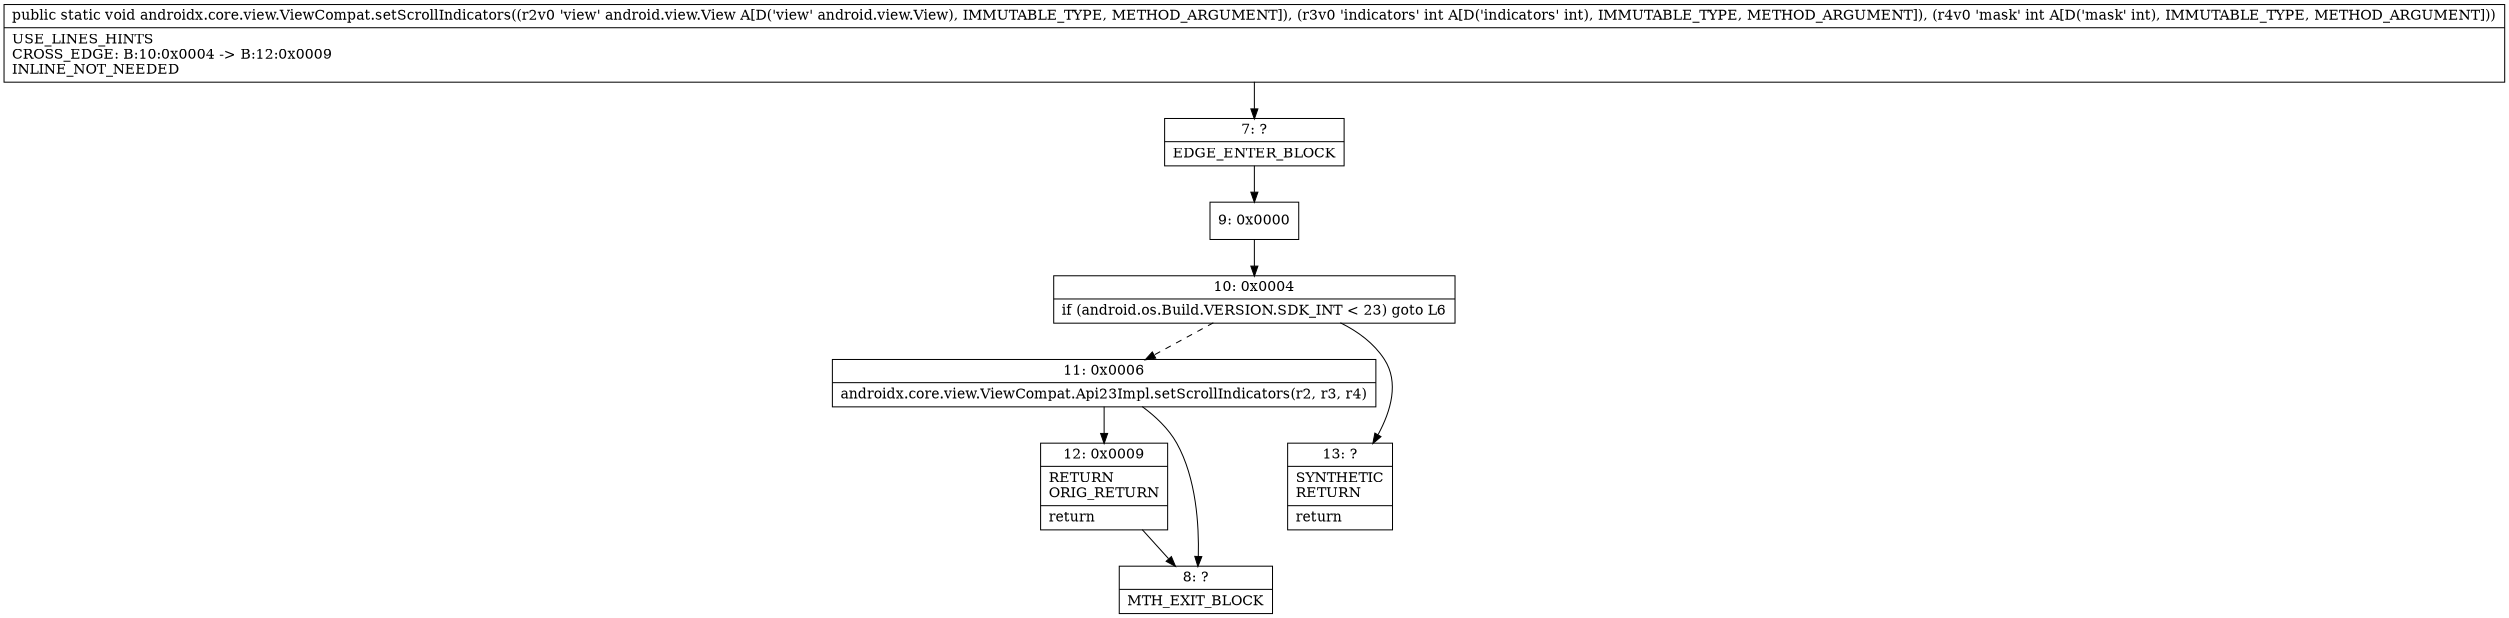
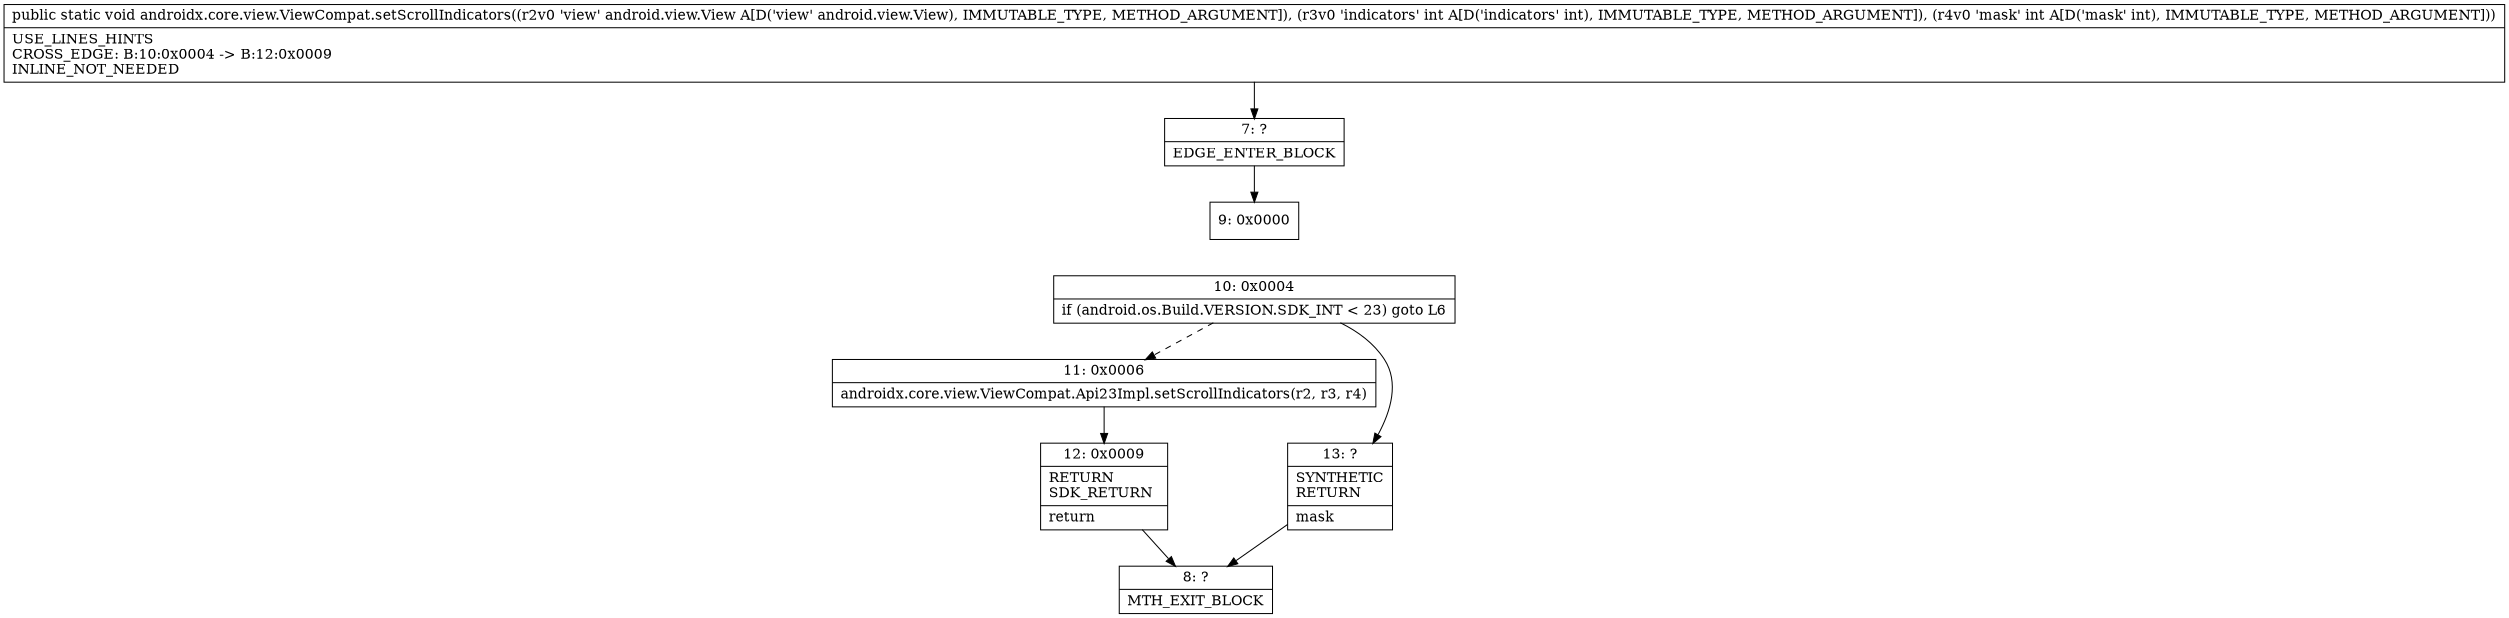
edge "9: 0x0000" -> "10: 0x0004": removed
edge "11: 0x0006" -> "8: ?": now "13: ?" -> "8: ?"
node "12: 0x0009": text "ORIG_RETURN" -> "SDK_RETURN"
node "13: ?": text "return" -> "mask"
